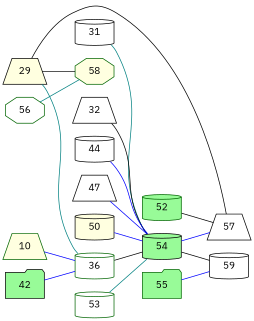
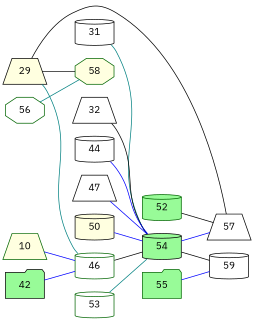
node "36": label "36" -> "46"
